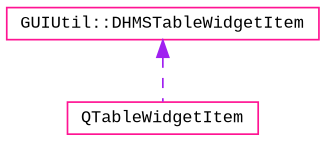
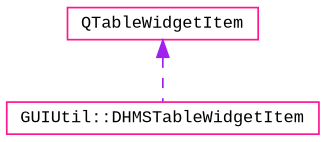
edge "QTableWidgetItem" -> "GUIUtil::DHMSTableWidgetItem": reversed
